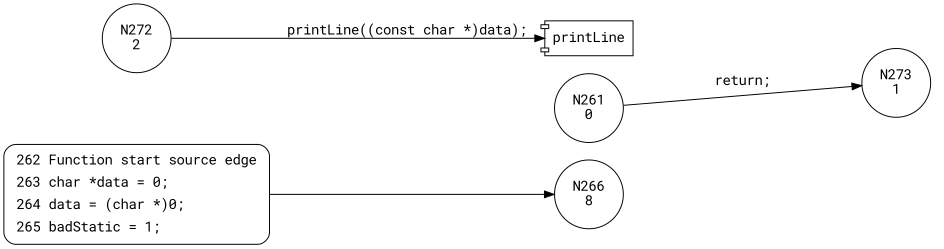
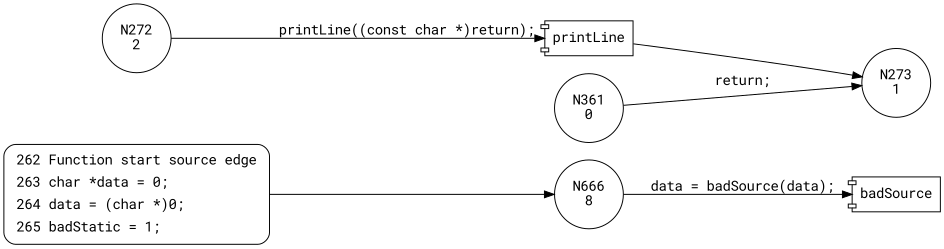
edge "N272 2" -> "printLine": label "printLine((const char *)data);" -> "printLine((const char *)return);"
edge "printLine" -> "N273 1": added
node "N261 0": label "N261 0" -> "N361 0"
node "N266 8": label "N266 8" -> "N666 8"
node "badSource": added
